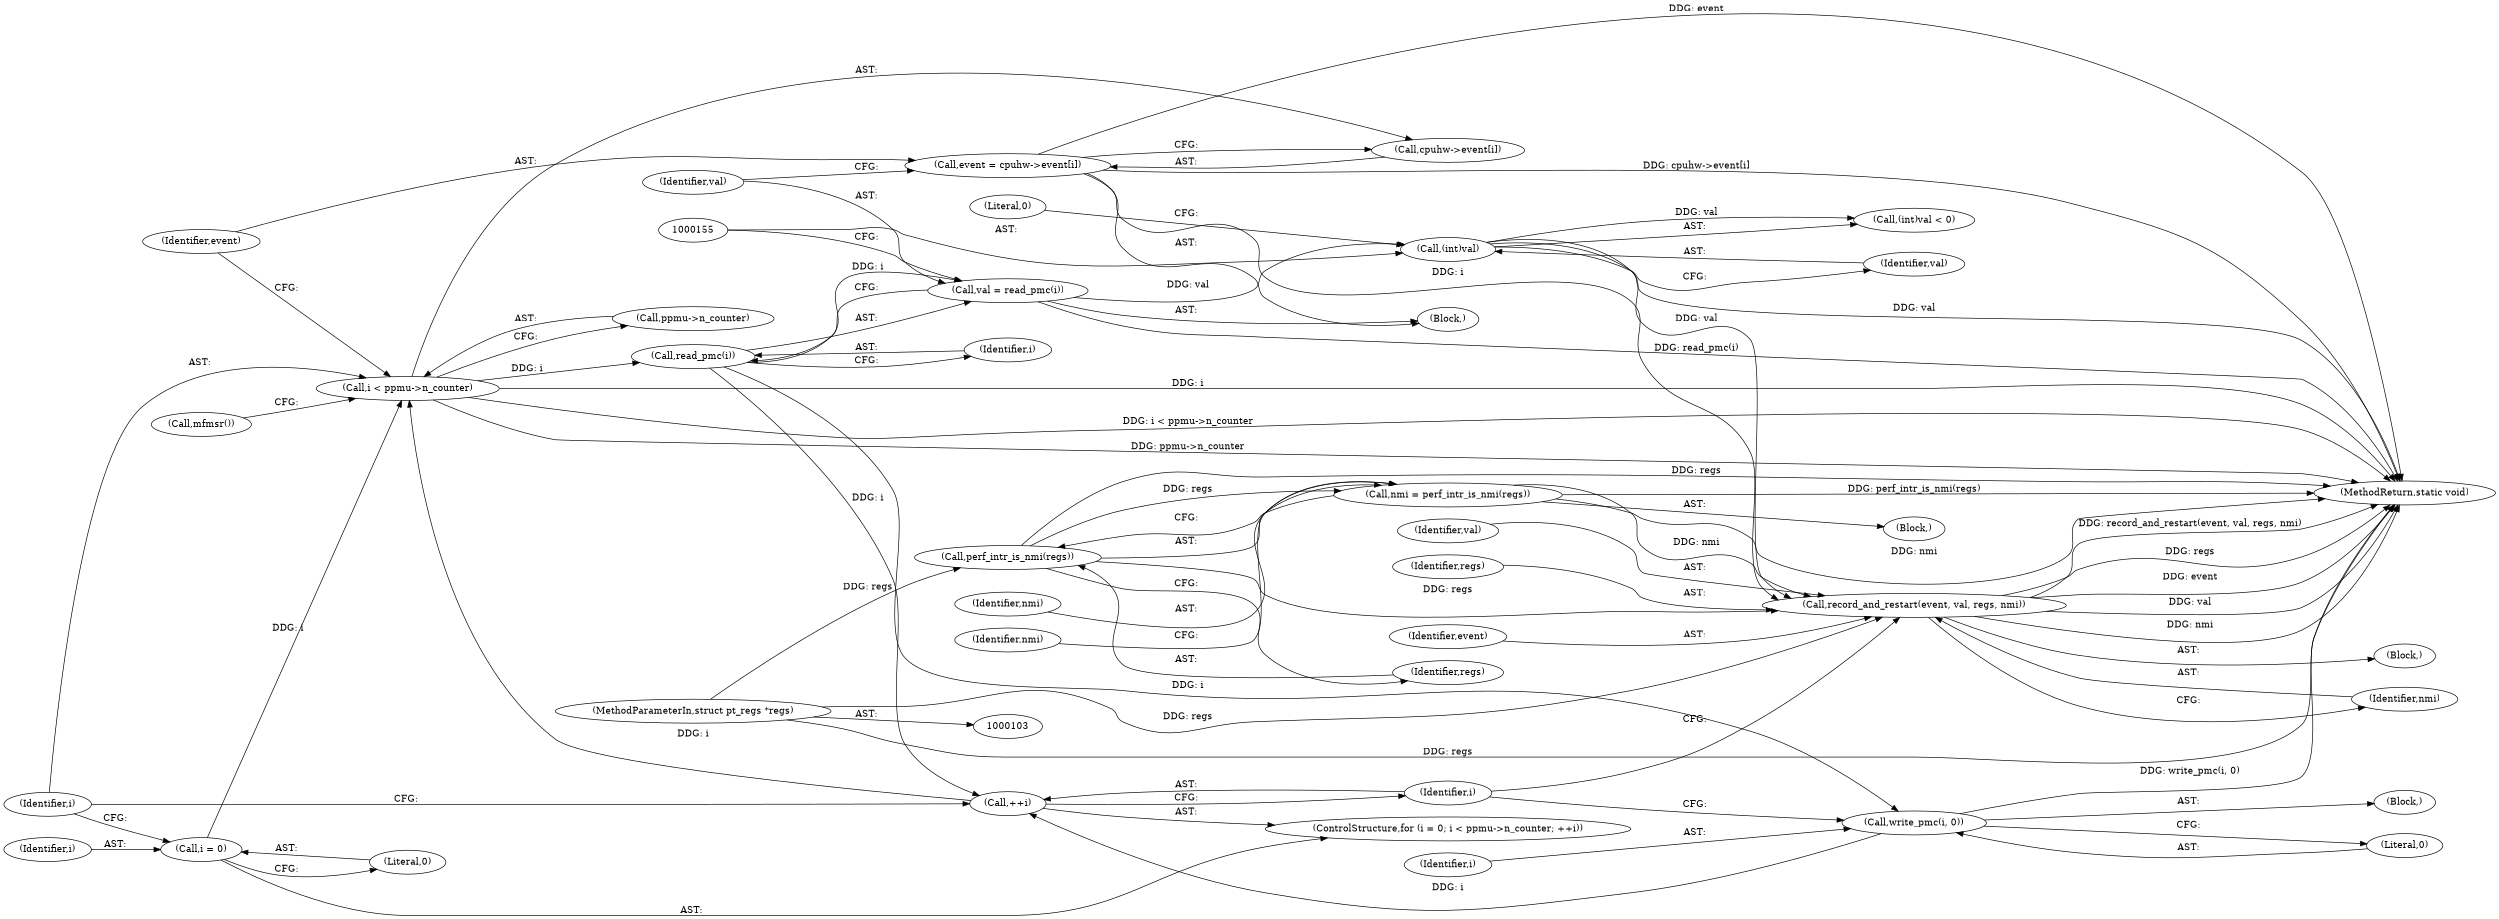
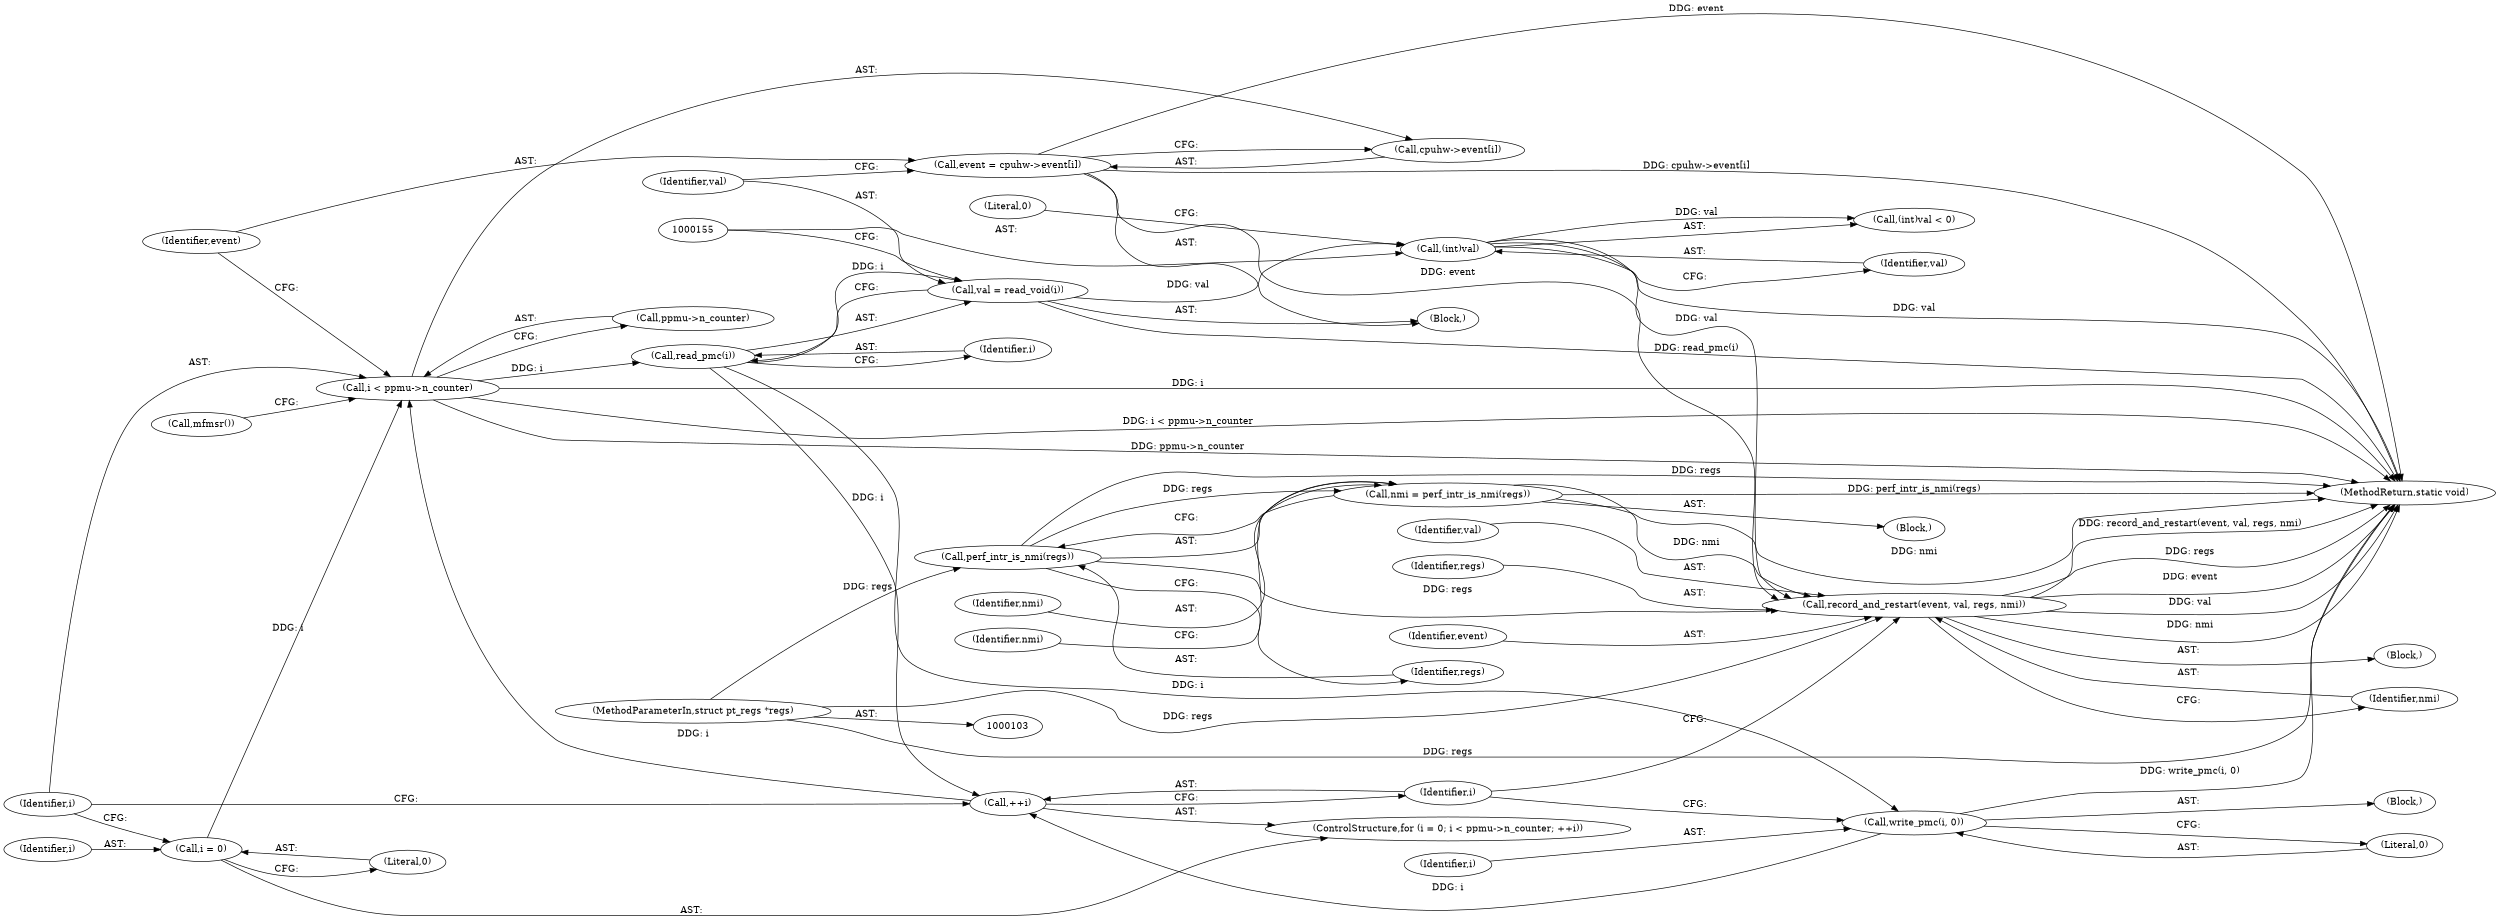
edge "(Call,event = cpuhw->event[i])" -> "(Call,record_and_restart(event, val, regs, nmi))": label "DDG: i" -> "DDG: event"
node "(Call,val = read_pmc(i))": label "(Call,val = read_pmc(i))" -> "(Call,val = read_void(i))"
